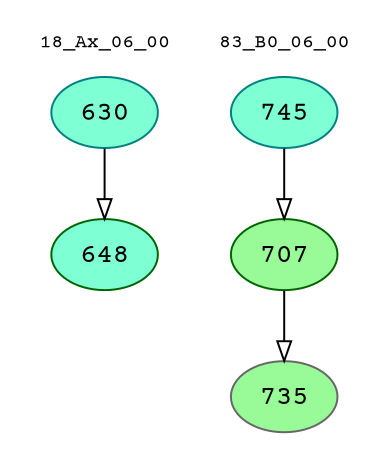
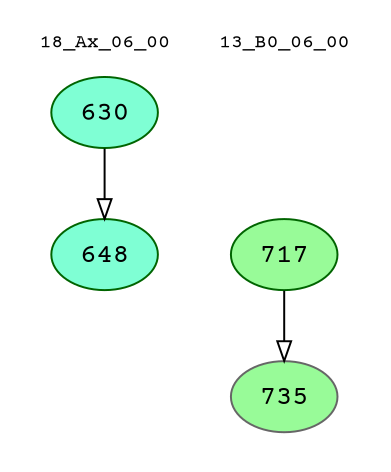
cluster "83_B0_06_00": label "83_B0_06_00" -> "13_B0_06_00"
node "630": color teal -> darkgreen
node "745": removed
node "707": label "707" -> "717"
